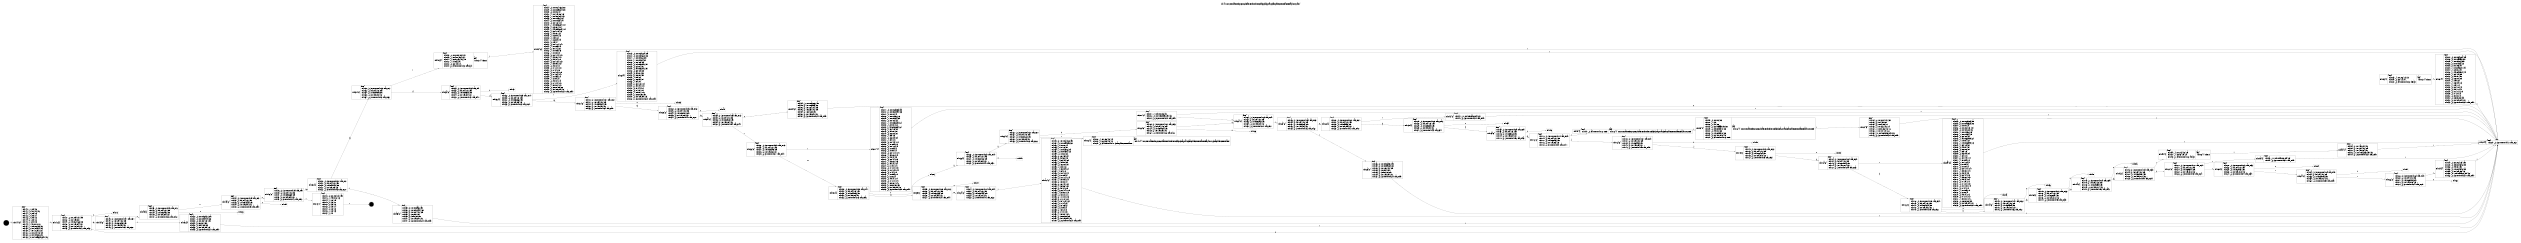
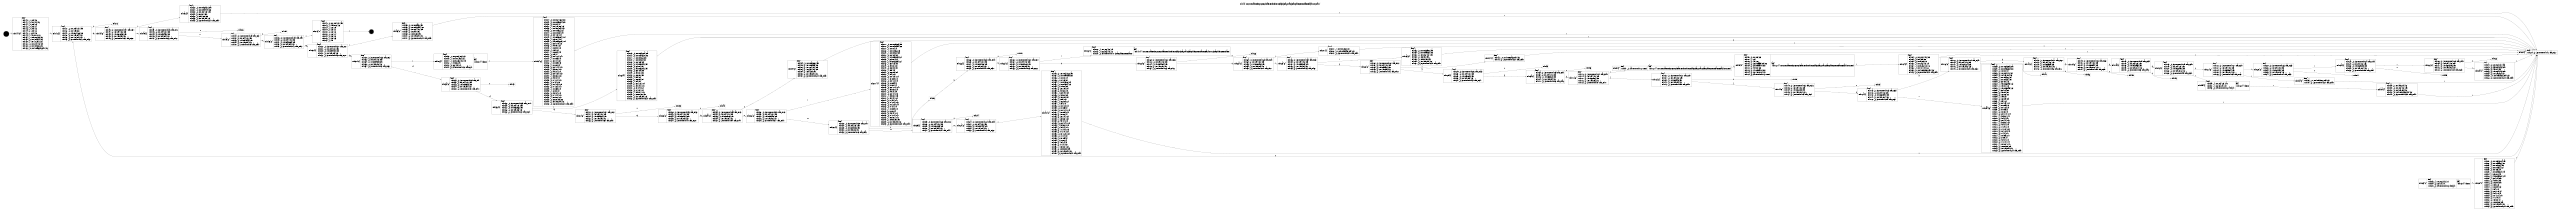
edge "0x402001 [22]" -> "0x40168a [28]": reversed
